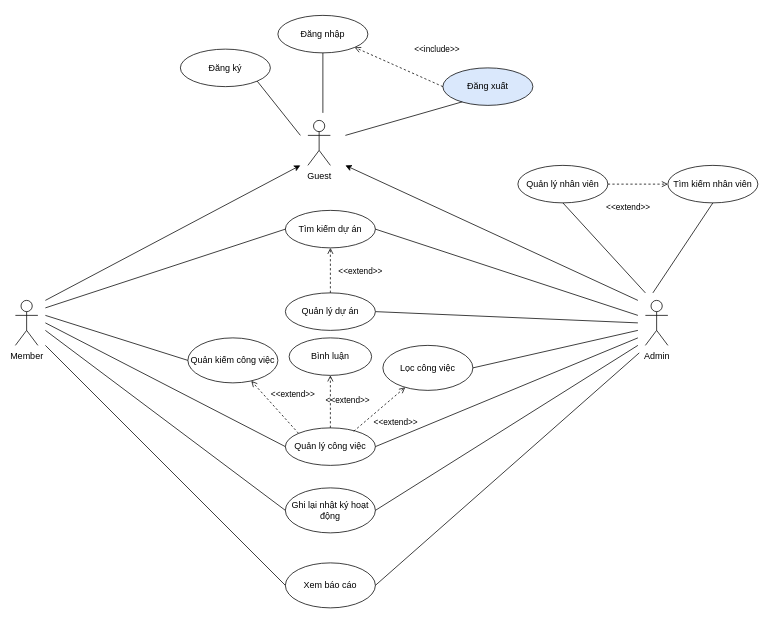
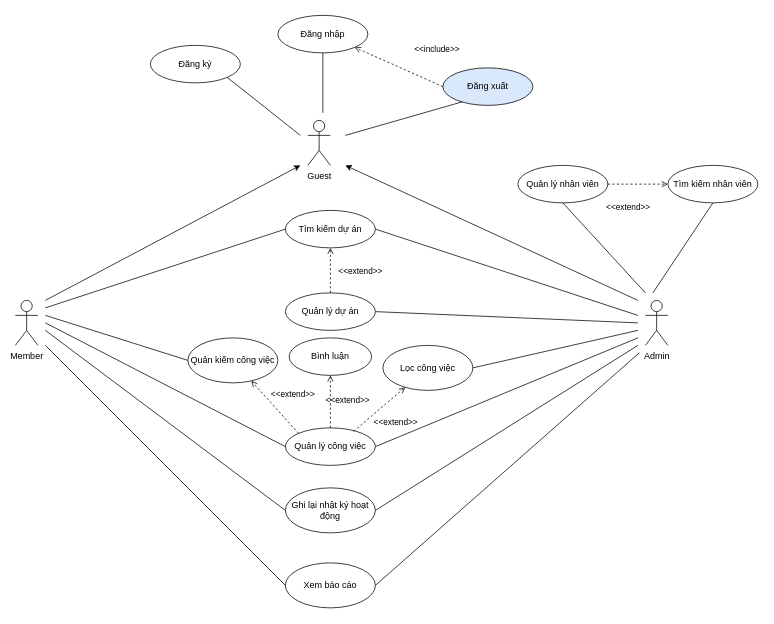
node "Đăng ký": moved (225, 68) -> (195, 64)
